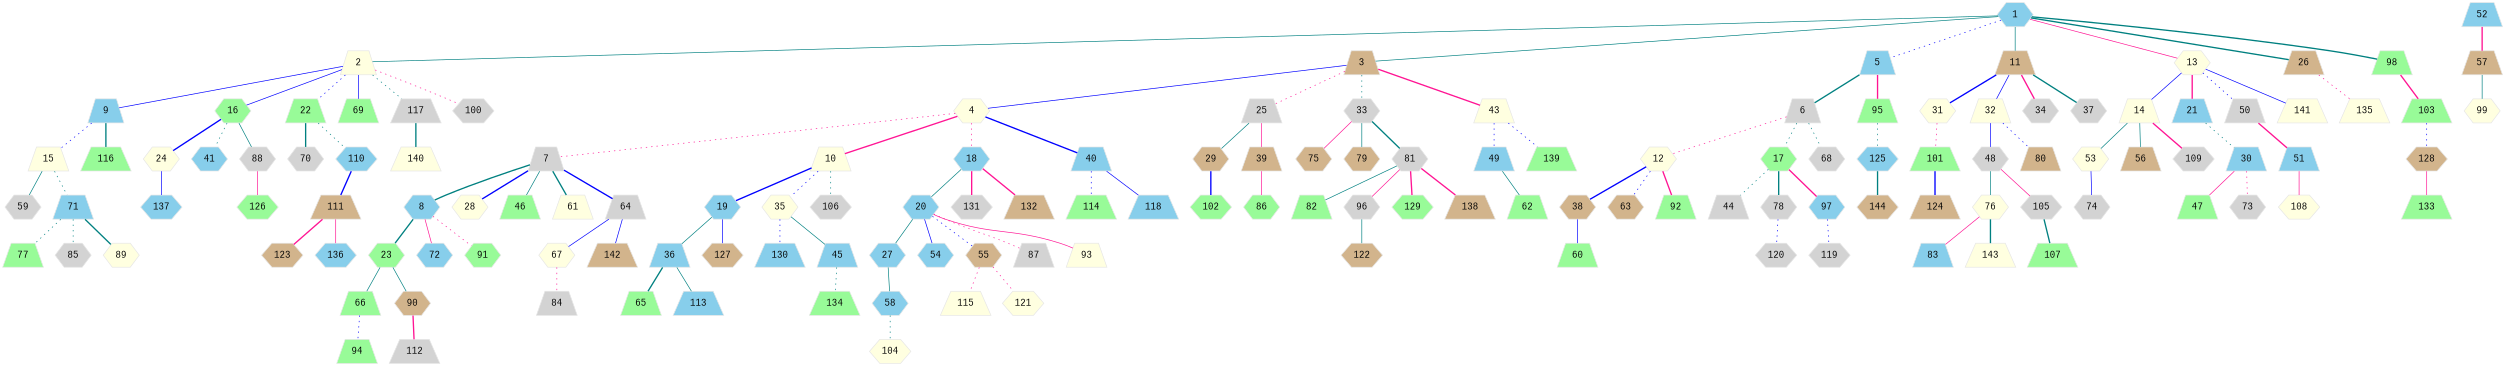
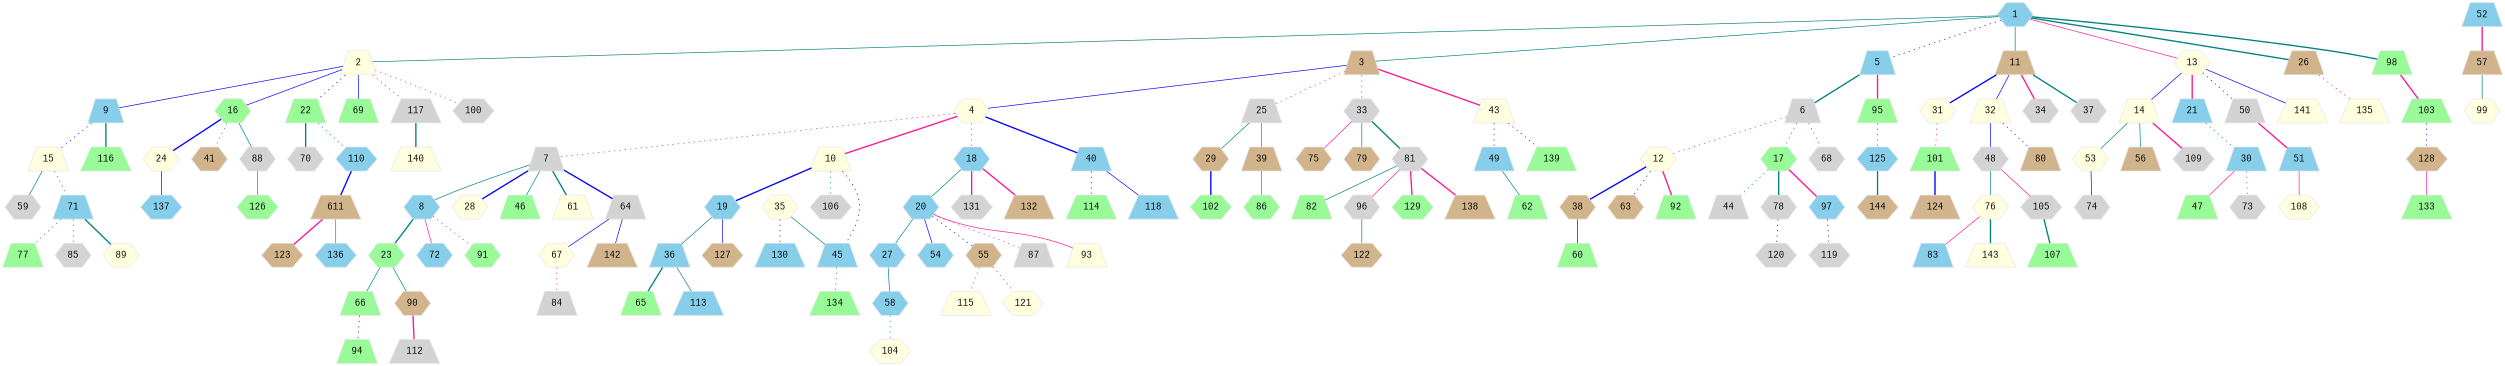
node "41": fillcolor skyblue -> tan
edge "7" -- "8": style bold -> solid
edge "10" -- "35": now "10" -- "45"
node "111": label "111" -> "611"
